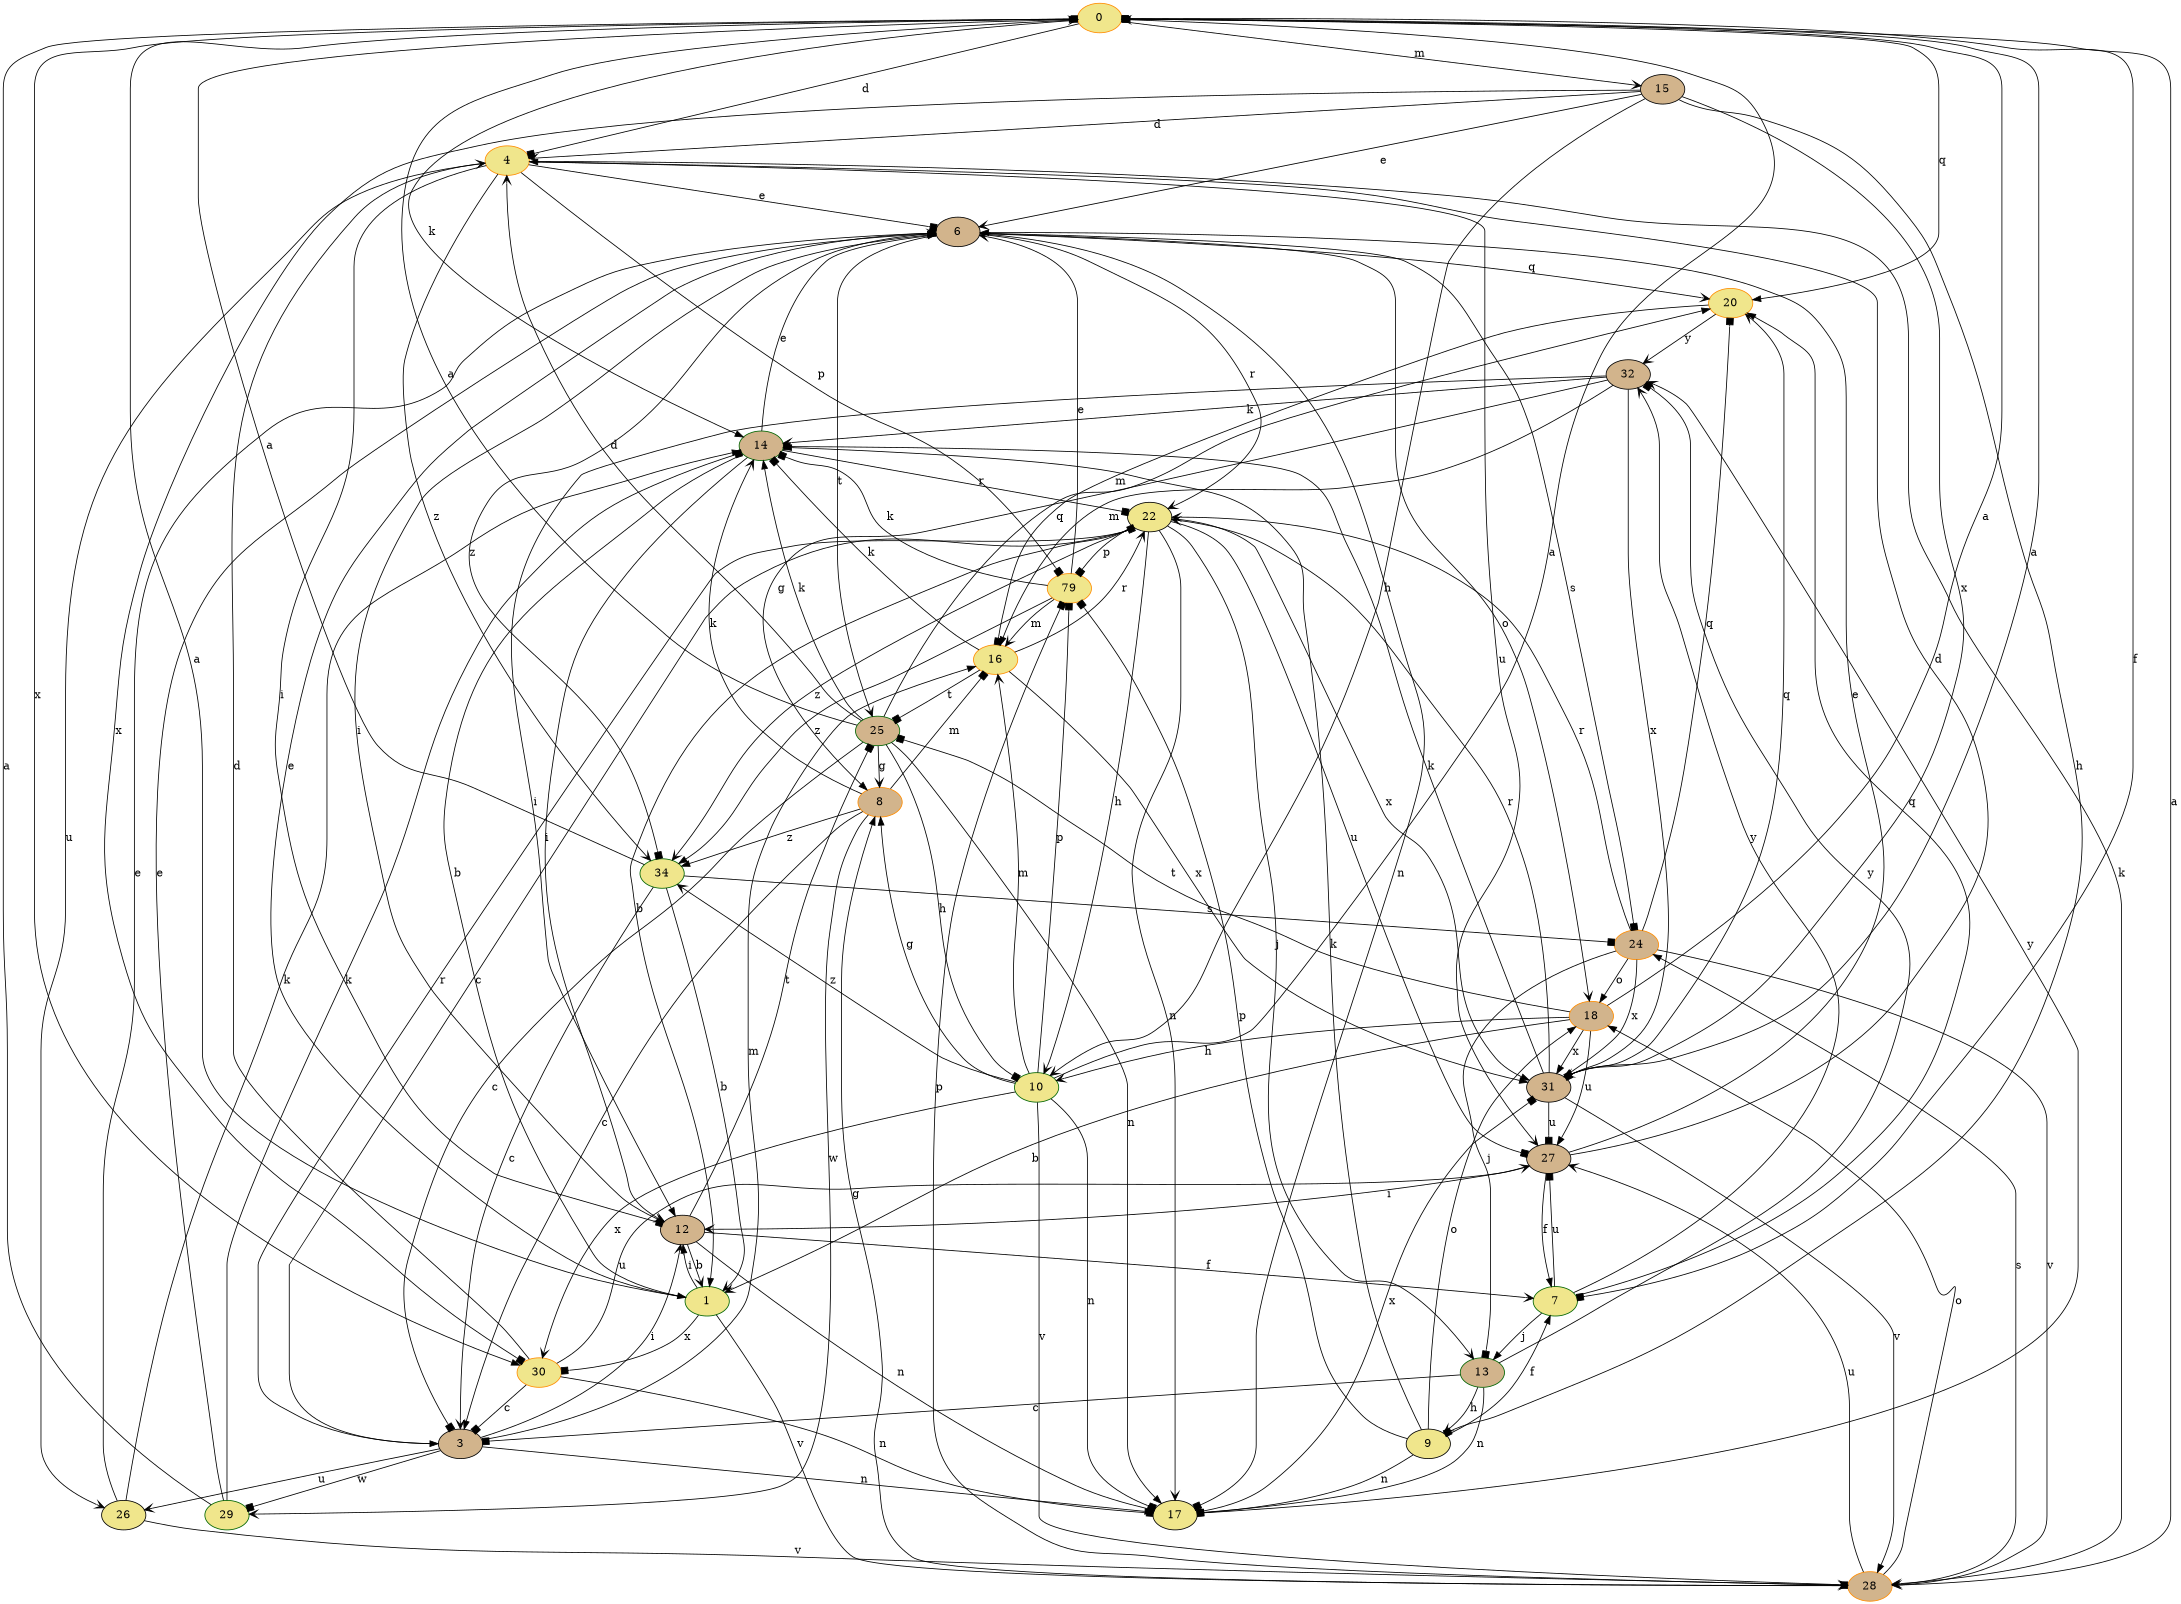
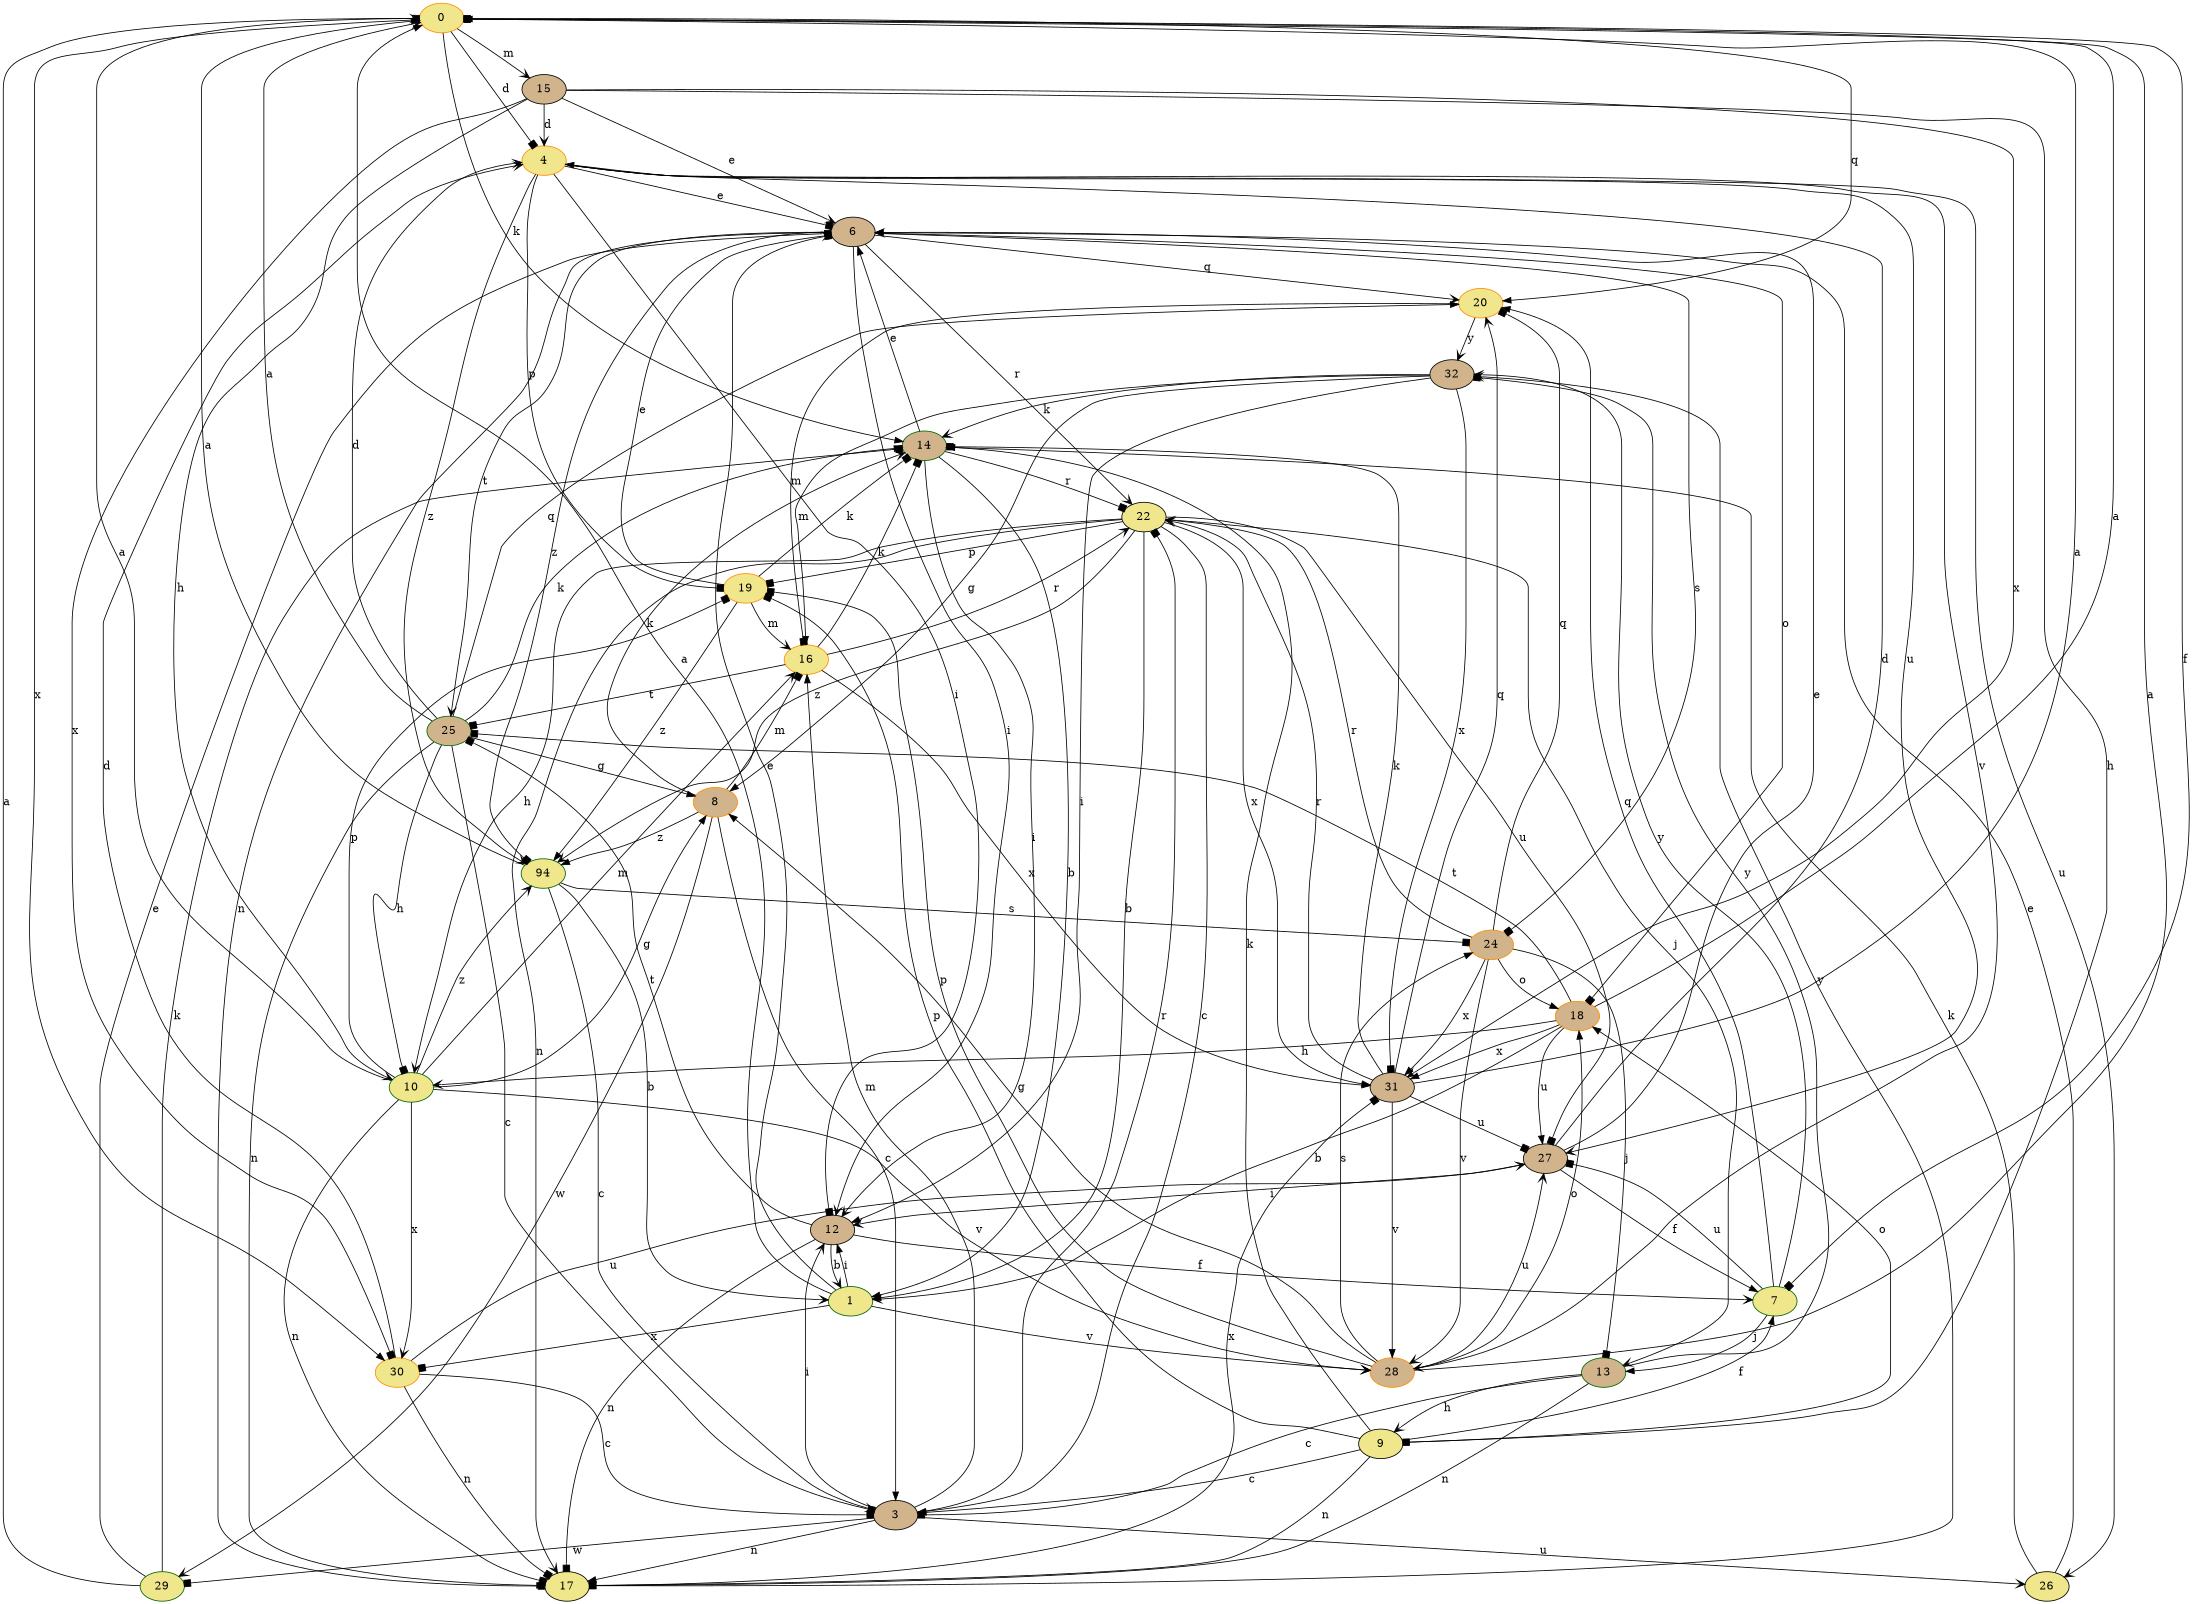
edge "6" -> "18": arrowhead vee -> box
node "79": label "79" -> "19"
edge "29" -> "6": arrowhead normal -> box
edge "25" -> "8": arrowhead vee -> normal
node "34": label "34" -> "94"
edge "4" -> "28": label "k" -> "v"
edge "9" -> "3": added, label "c"
edge "26" -> "28": removed, label "v"
